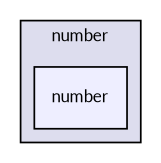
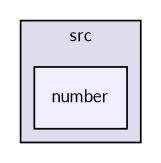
cluster "number": label "number" -> "src"
